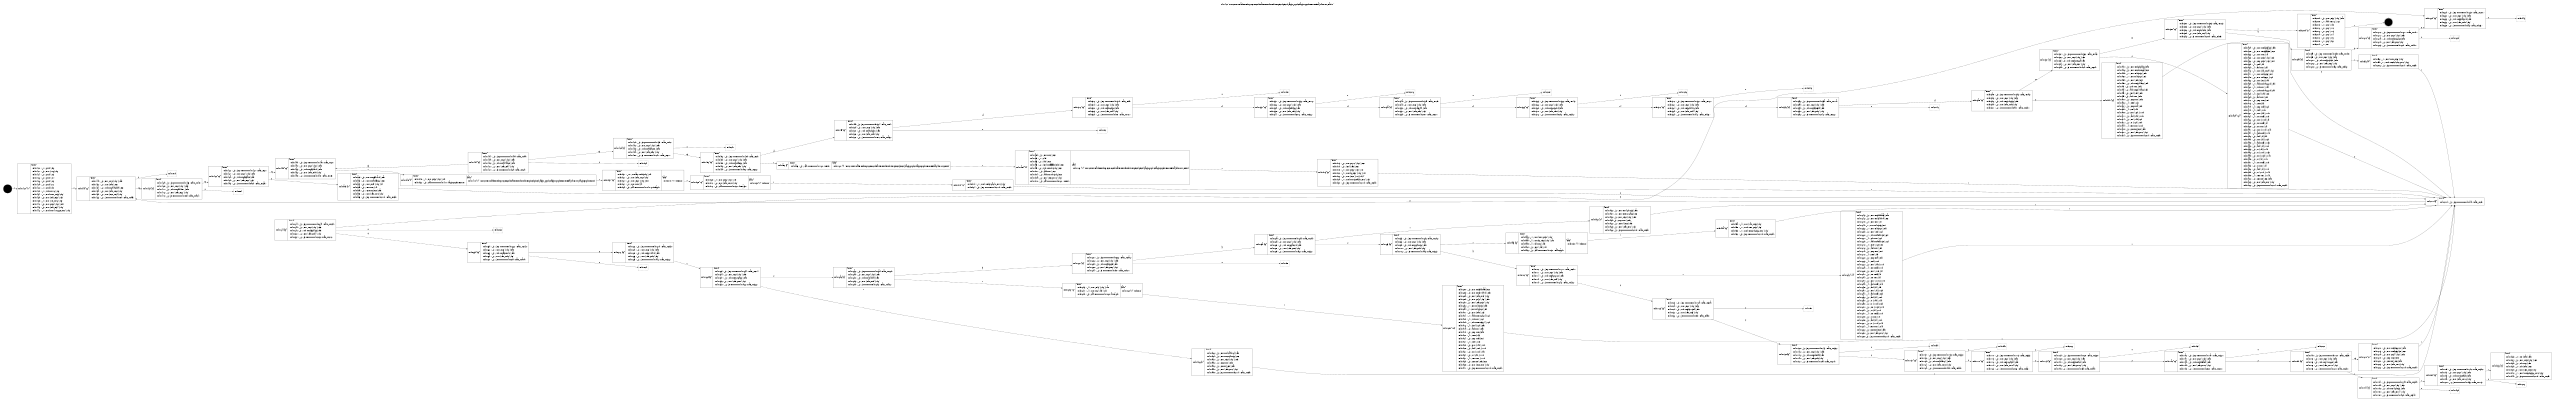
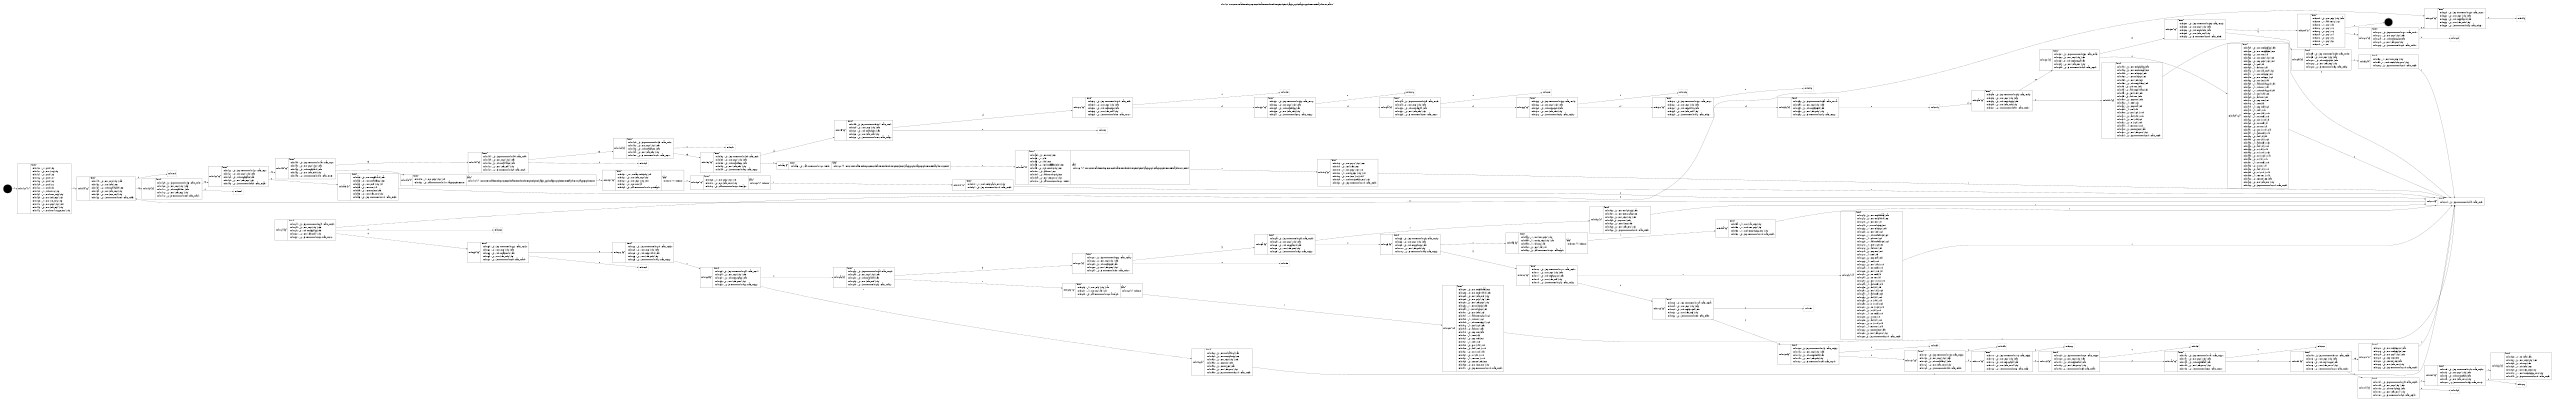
edge "0x4015f9 [25]" -> "0x401612 [25]": now "0x40200b [21]" -> "0x401612 [25]"
edge "0x401595 [25]" -> "0x4015ae [25]": now "0x402048" -> "0x4015ae [25]"
edge "0x4014b4 [25]" -> "0x40149b [25]": reversed
